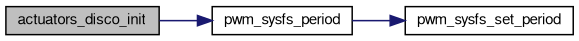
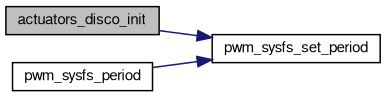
edge "actuators_disco_init" -> "pwm_sysfs_period": now "actuators_disco_init" -> "pwm_sysfs_set_period"
